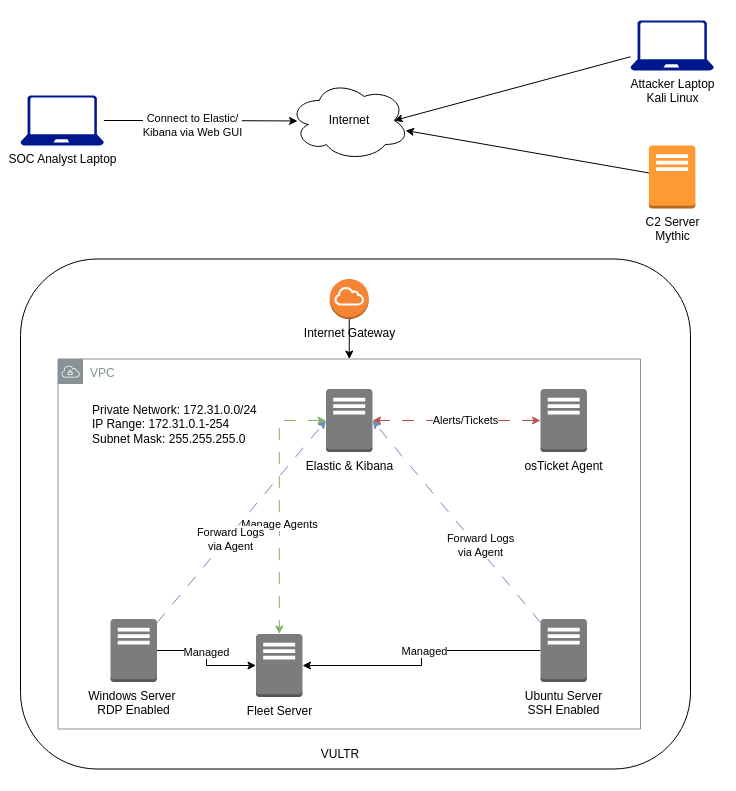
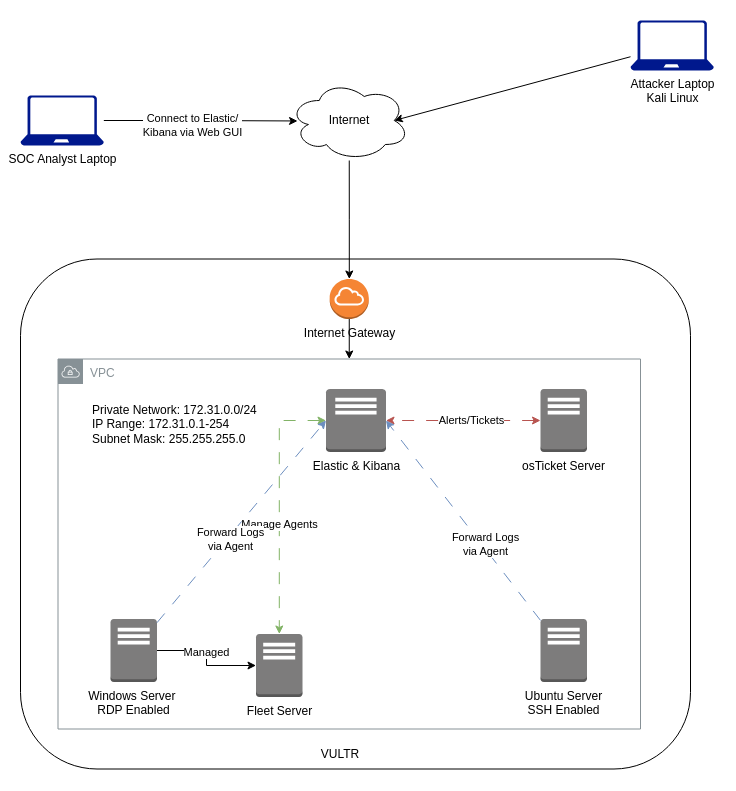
edge "C2 Server Mythic" -> "Internet": removed
node "C2 Server Mythic": removed
edge "Internet" -> "Internet Gateway": added
node "Elastic & Kibana": size 47x63 -> 60x63
node "osTicket Agent": label "osTicket Agent" -> "osTicket Server"
edge "Ubuntu Server SSH Enabled" -> "Fleet Server": removed, label "Managed"
